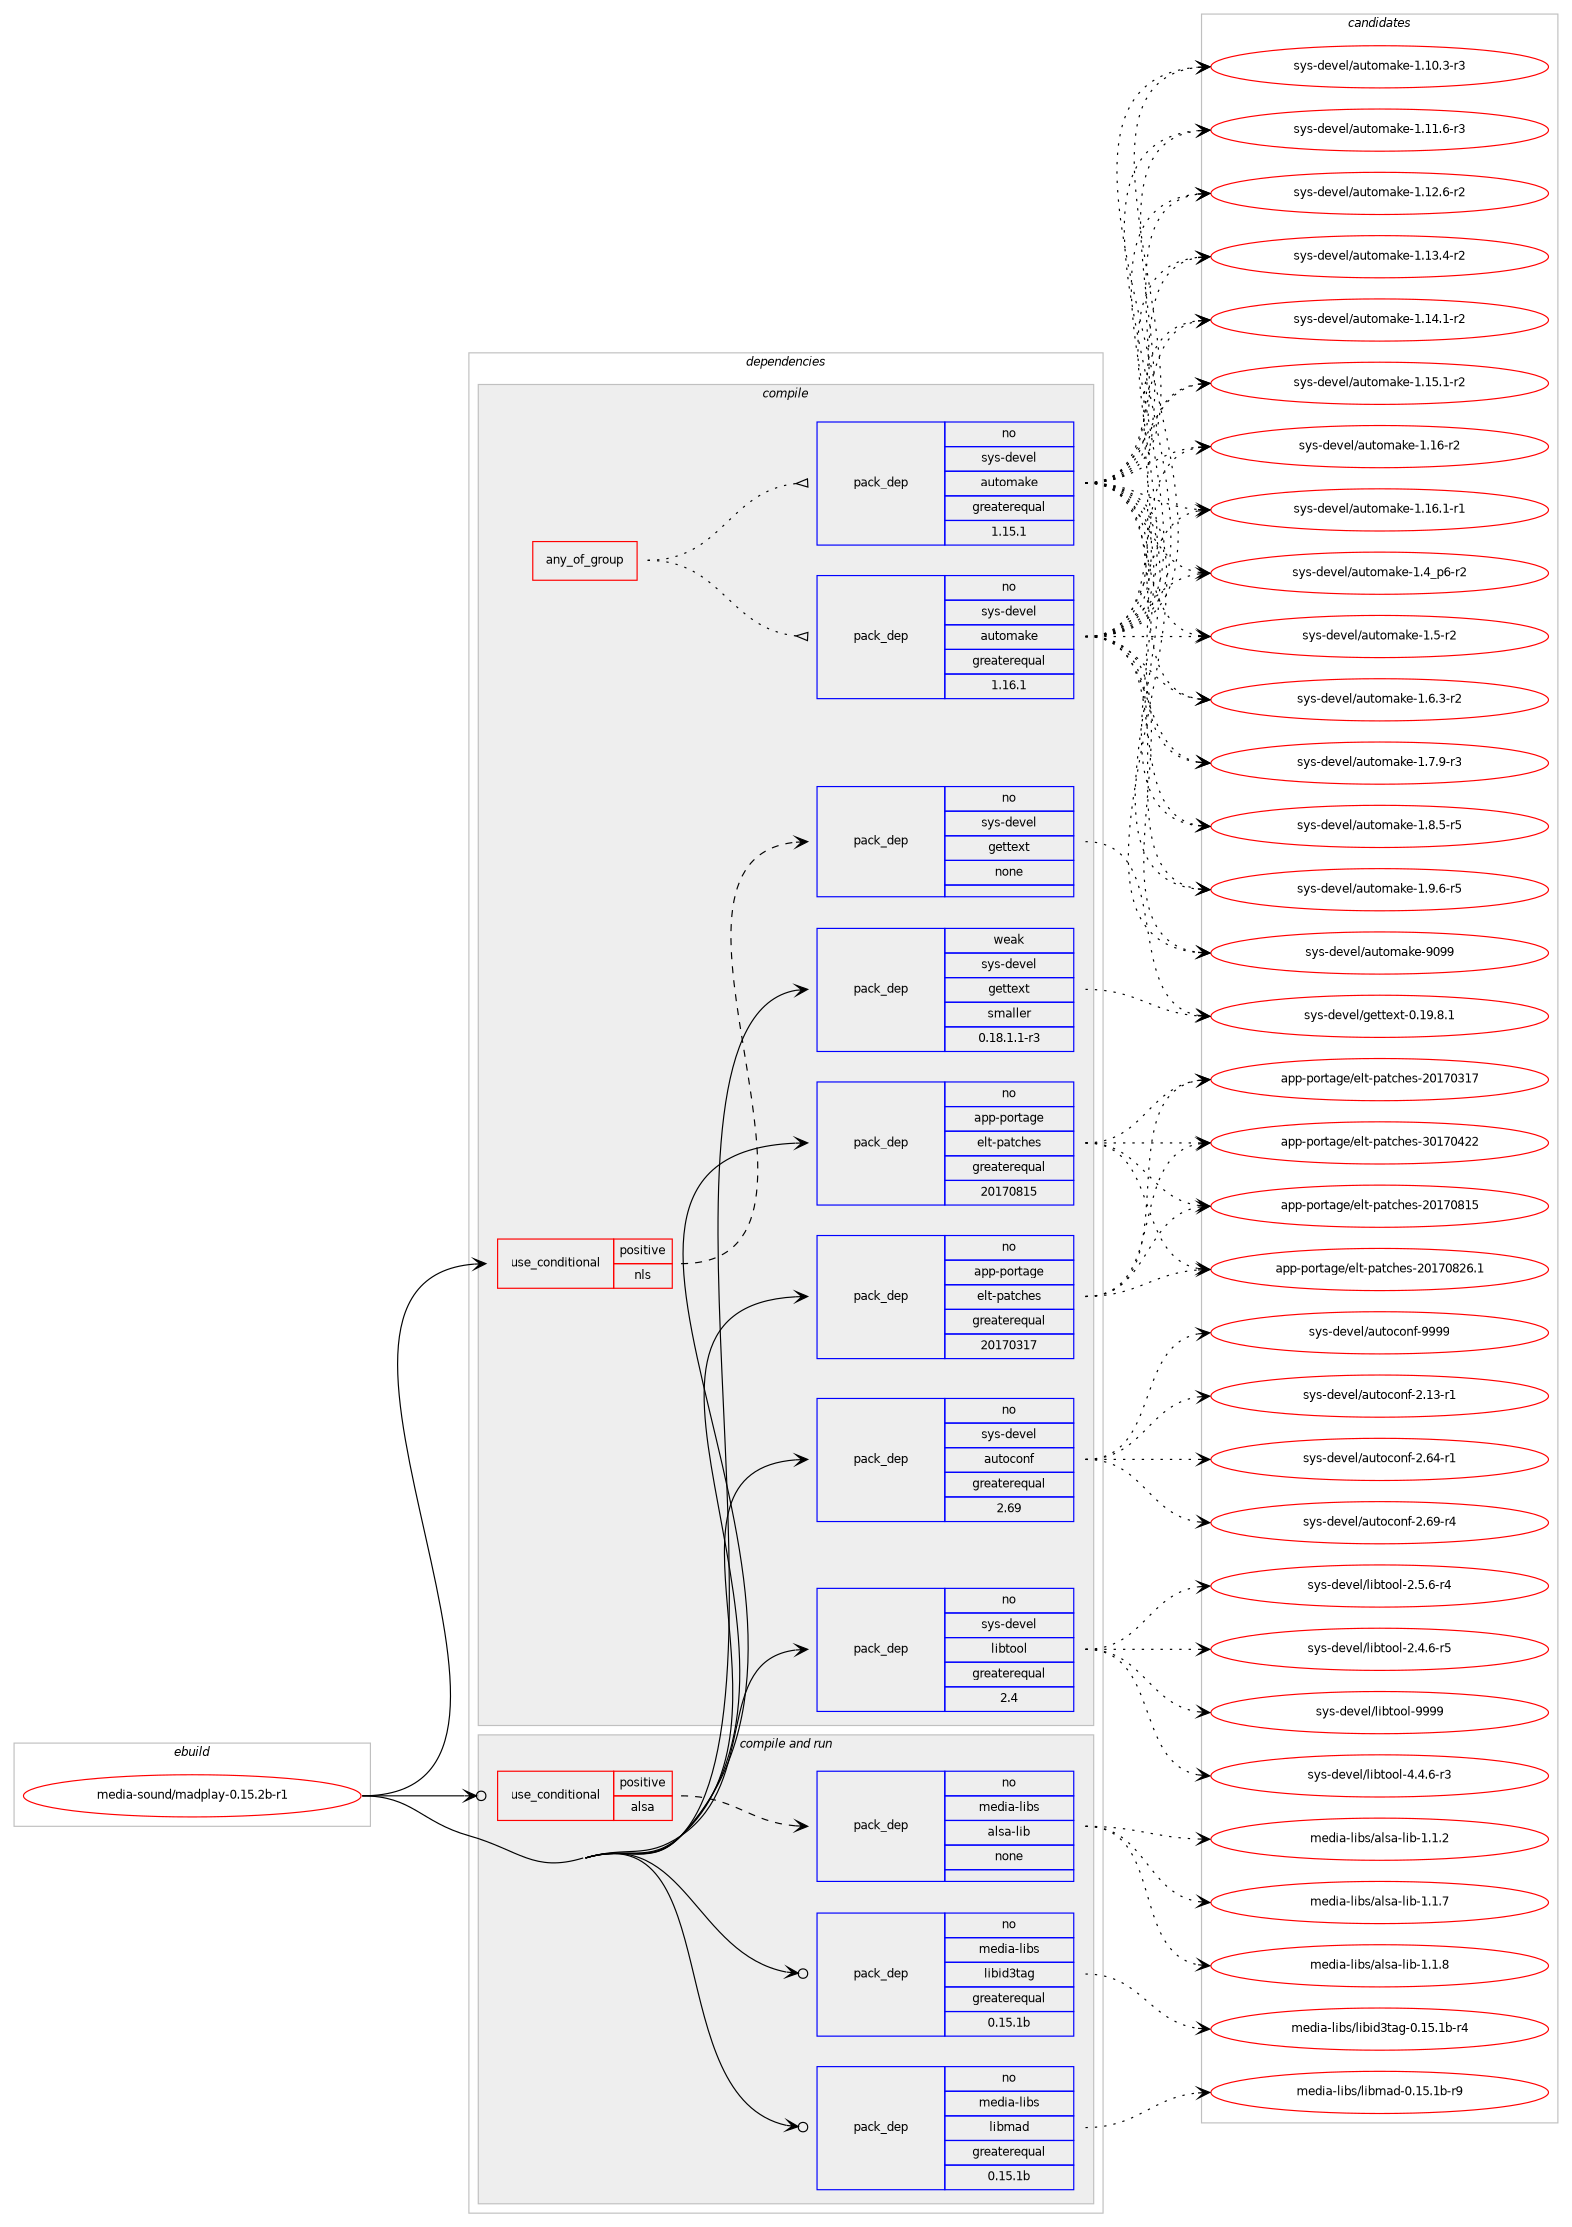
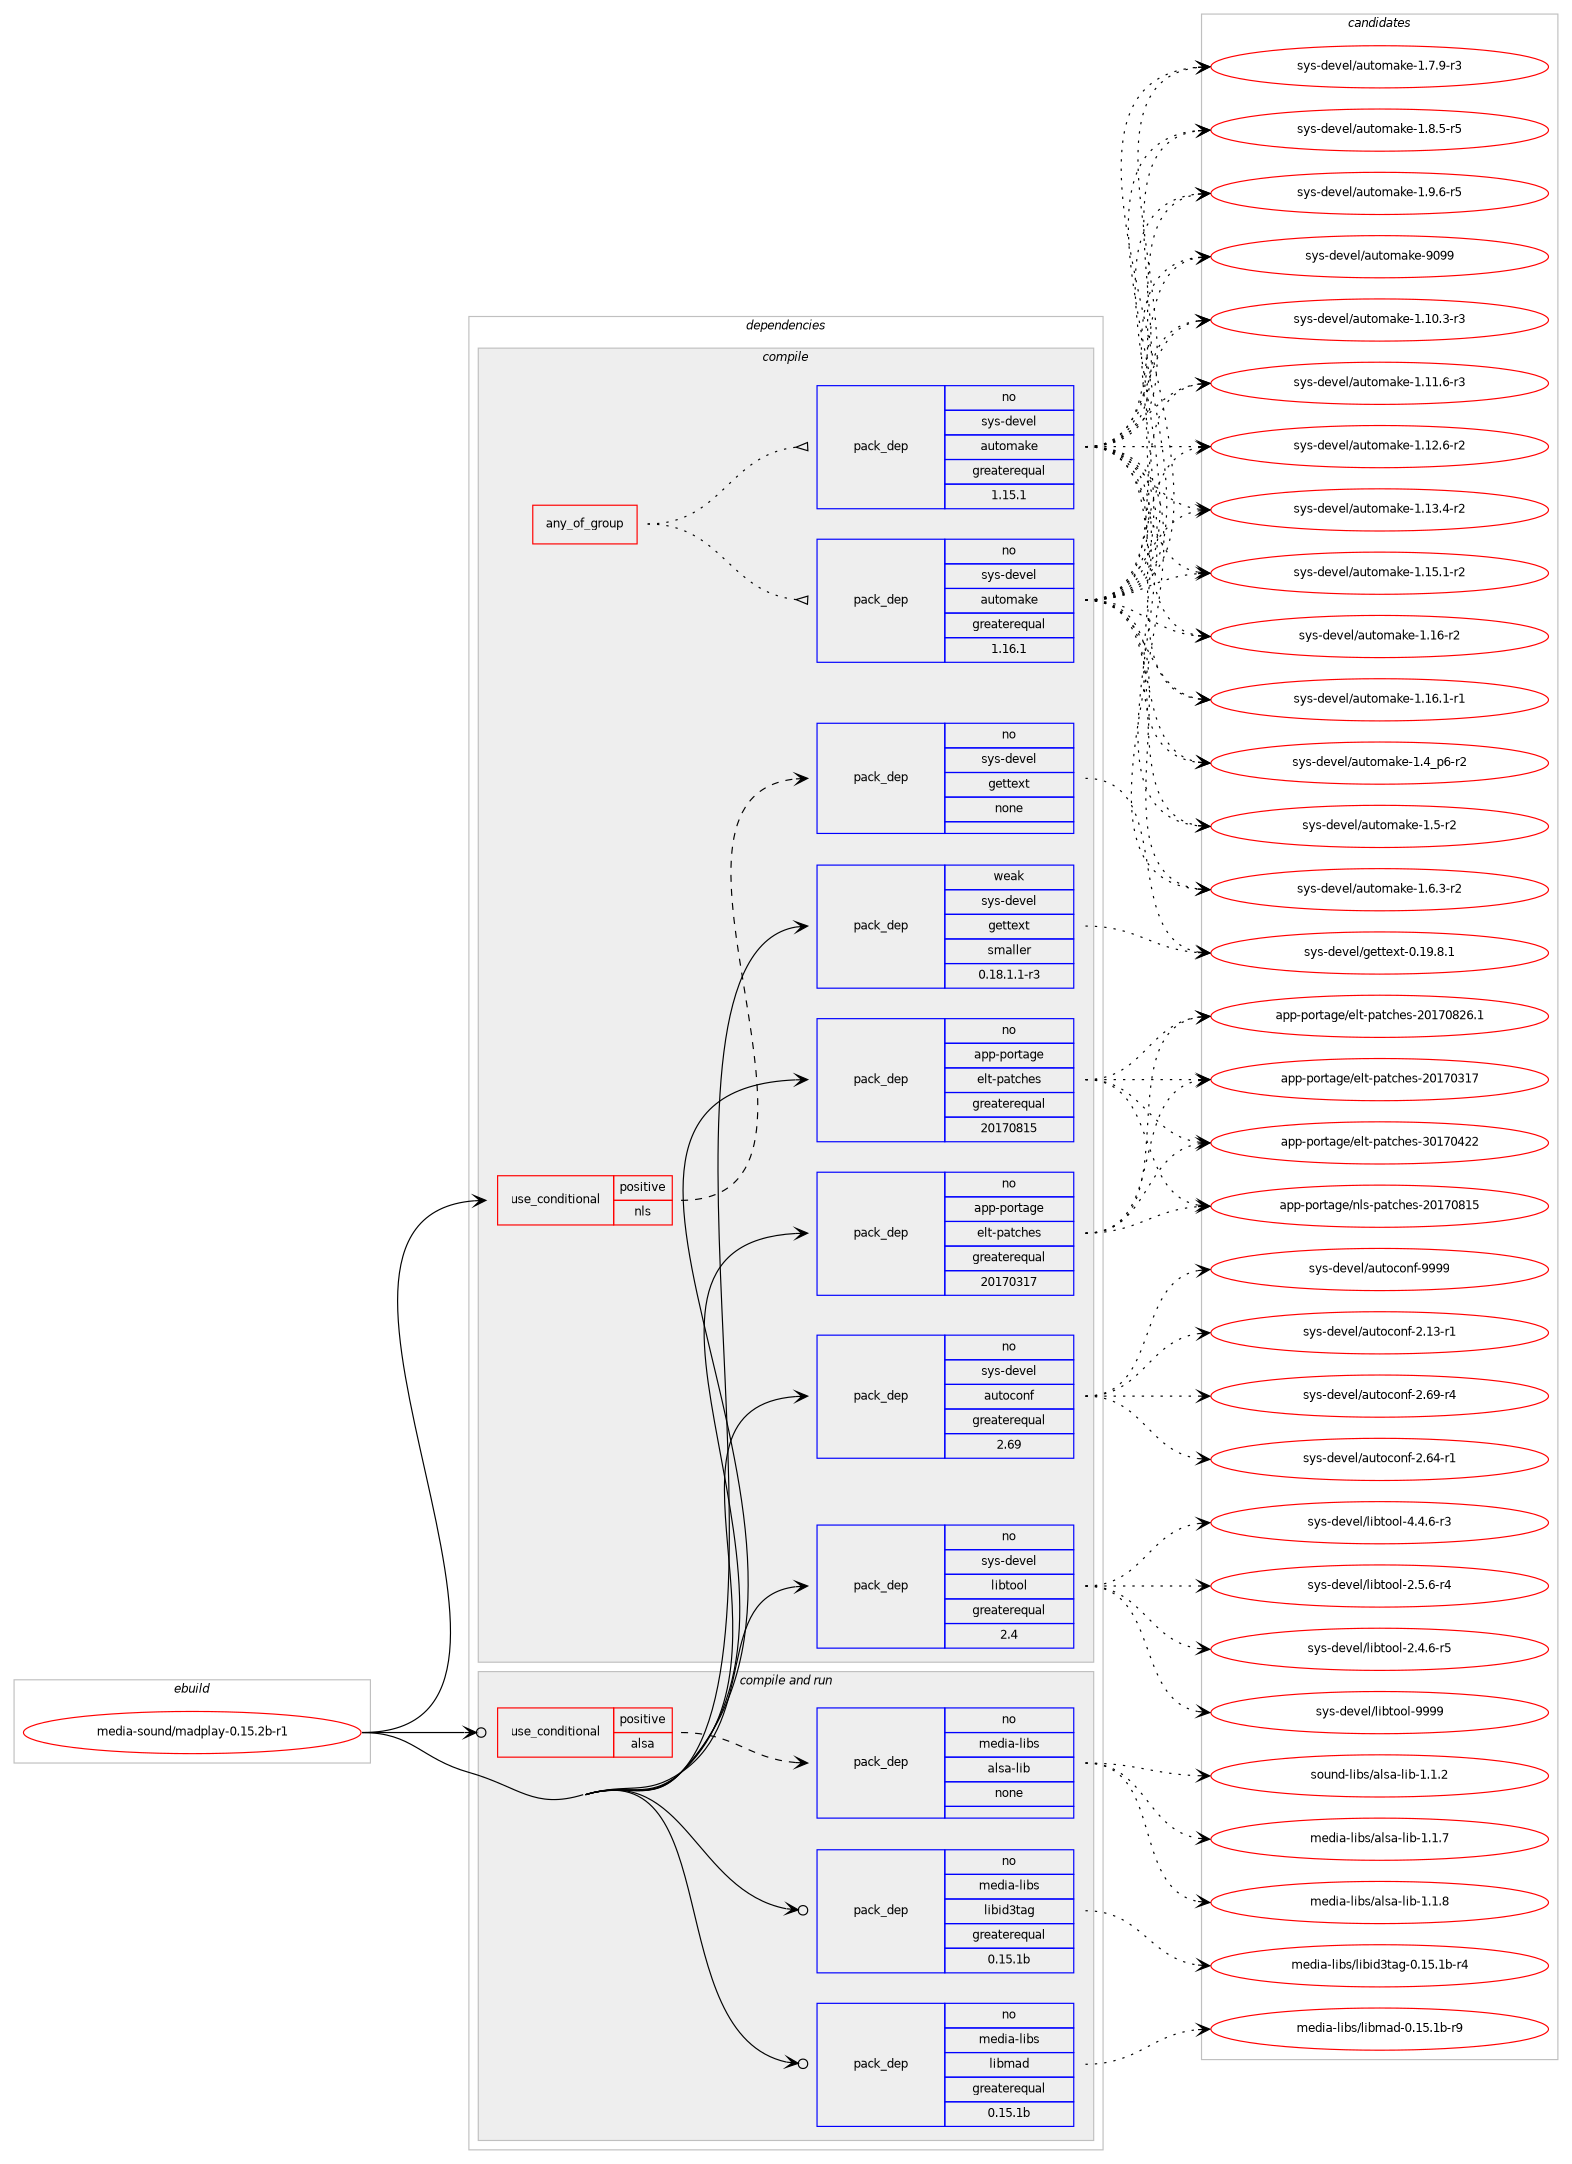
node "sys-devel/automake-1.14.1-r2": removed
node "app-portage/elt-patches-20170815": label "app-portage/elt-patches-20170815" -> "app-portage/nls-patches-20170815"
node "media-libs/alsa-lib-1.1.2": label "media-libs/alsa-lib-1.1.2" -> "sound-libs/alsa-lib-1.1.2"
